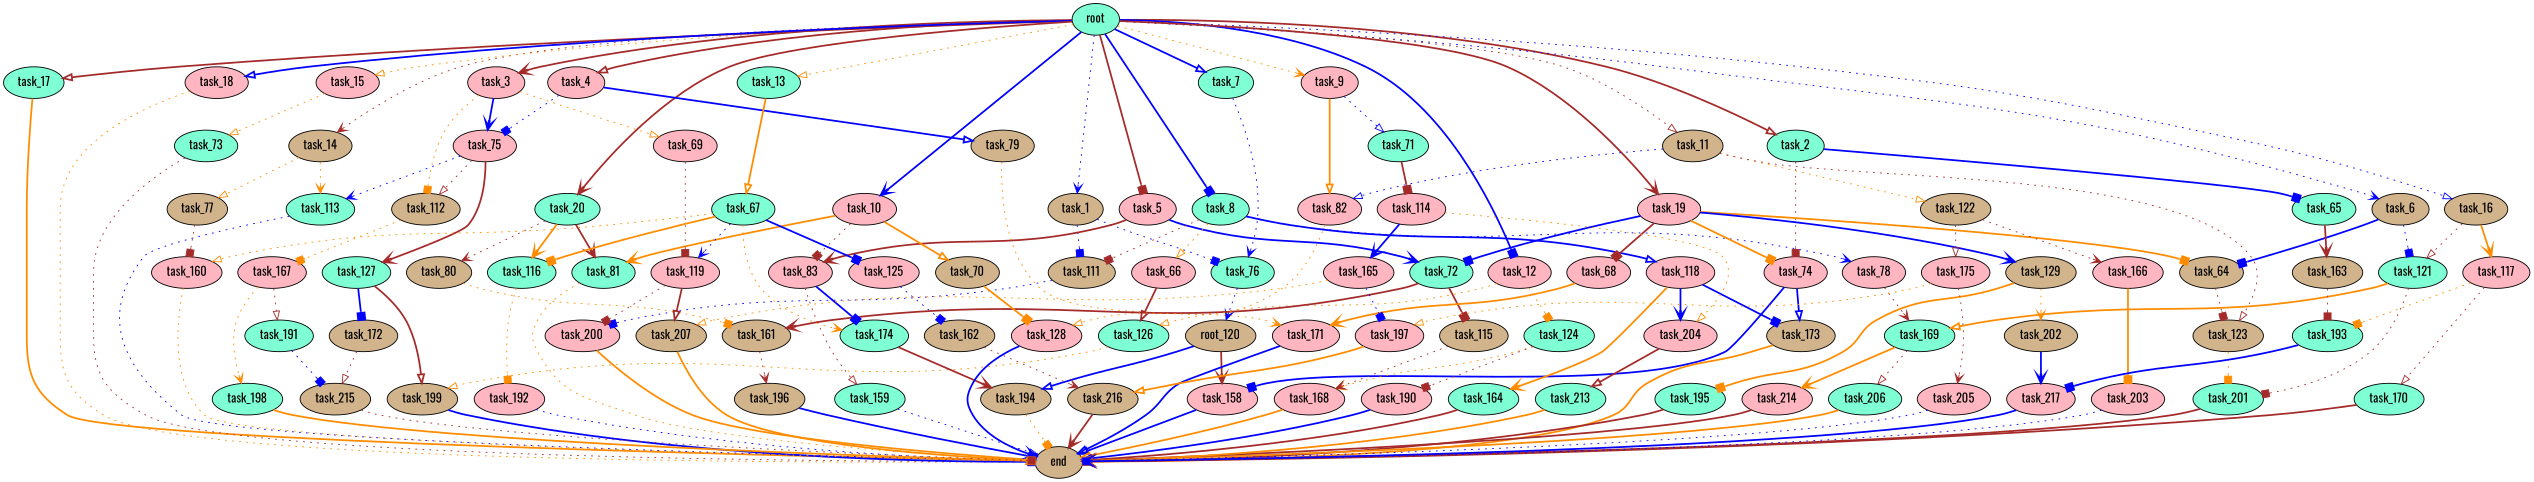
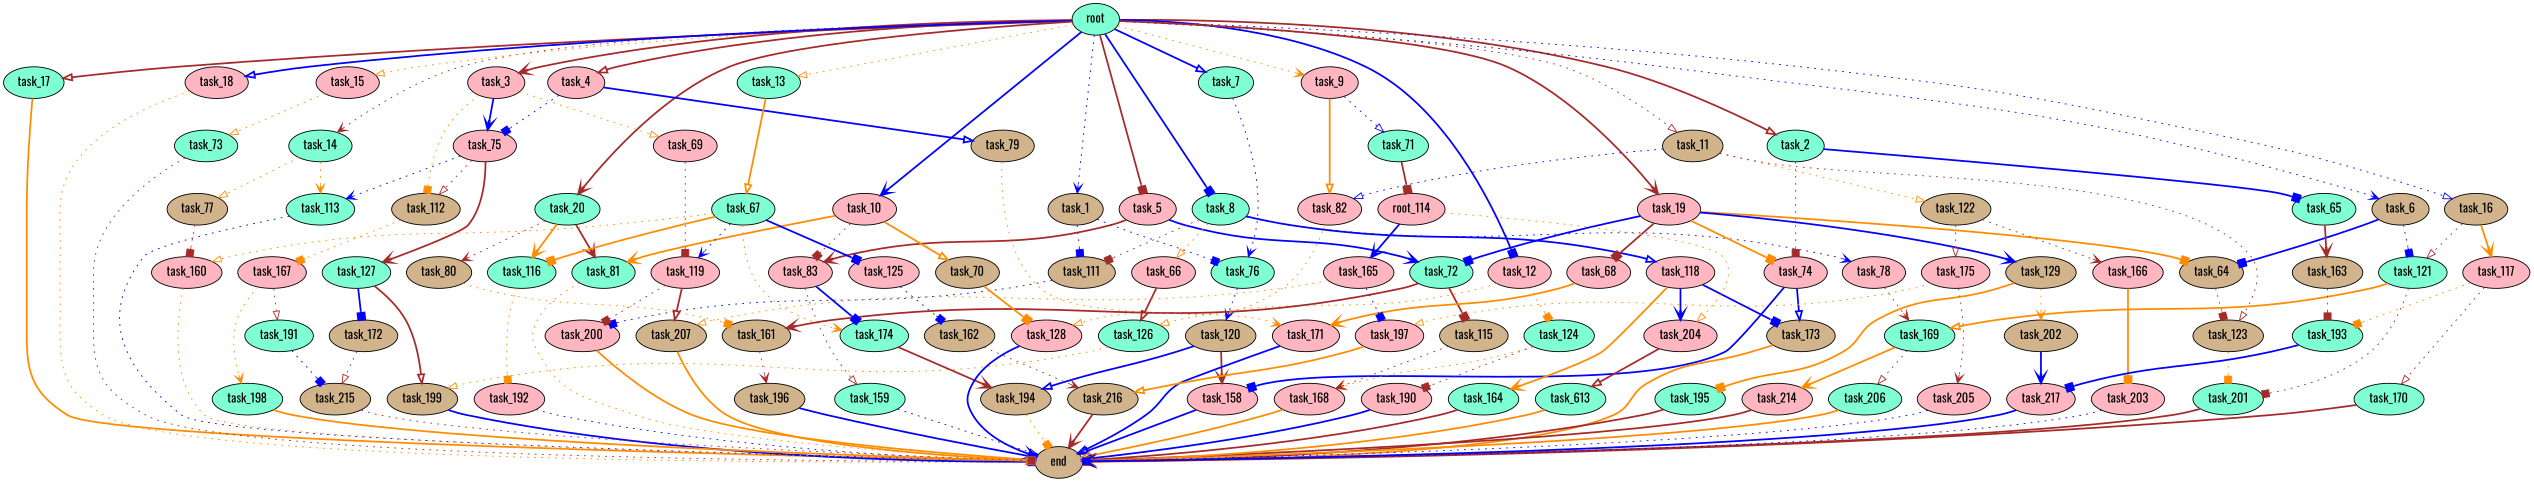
node "task_14": fillcolor tan -> aquamarine
node "task_114": label "task_114" -> "root_114"
node "root_120": label "root_120" -> "task_120"
node "task_213": label "task_213" -> "task_613"
